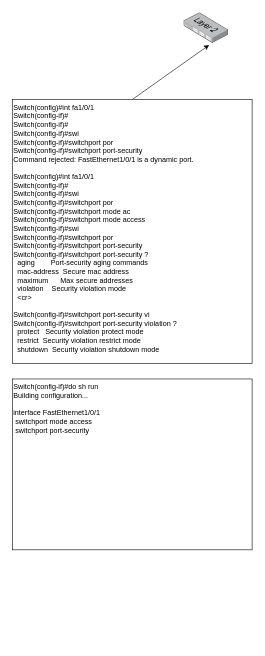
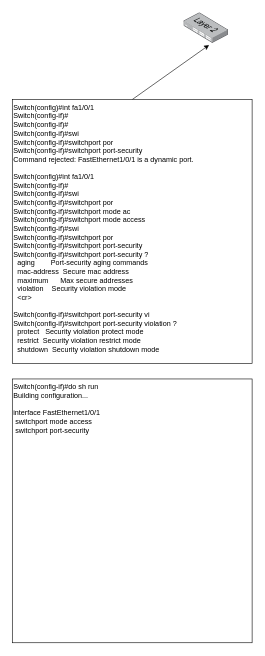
node "Switch(config-if)#do sh run Building configuration... interface FastEthernet1/0/1 switchport mode access switchport port-security": size 240x171 -> 240x264
